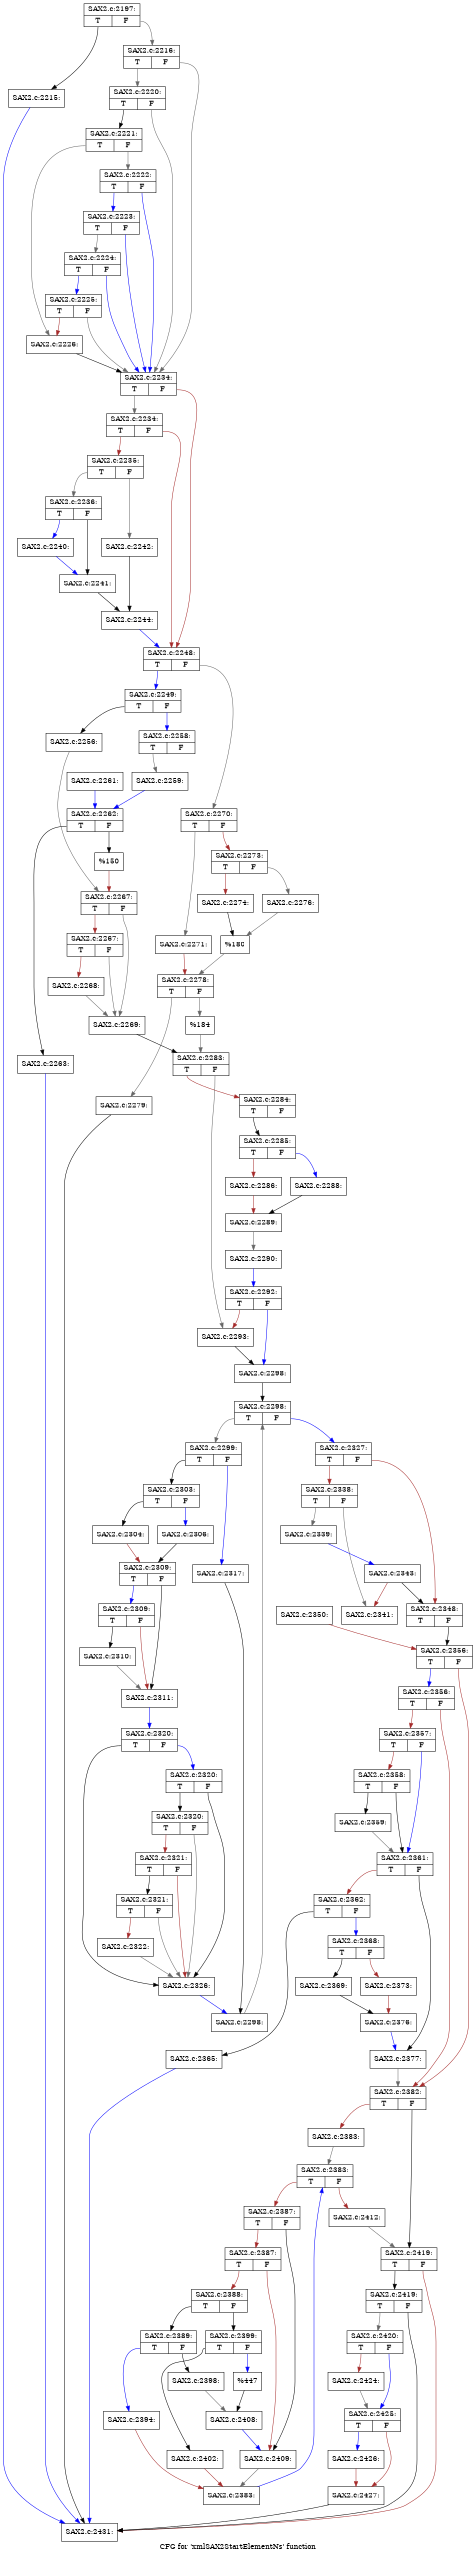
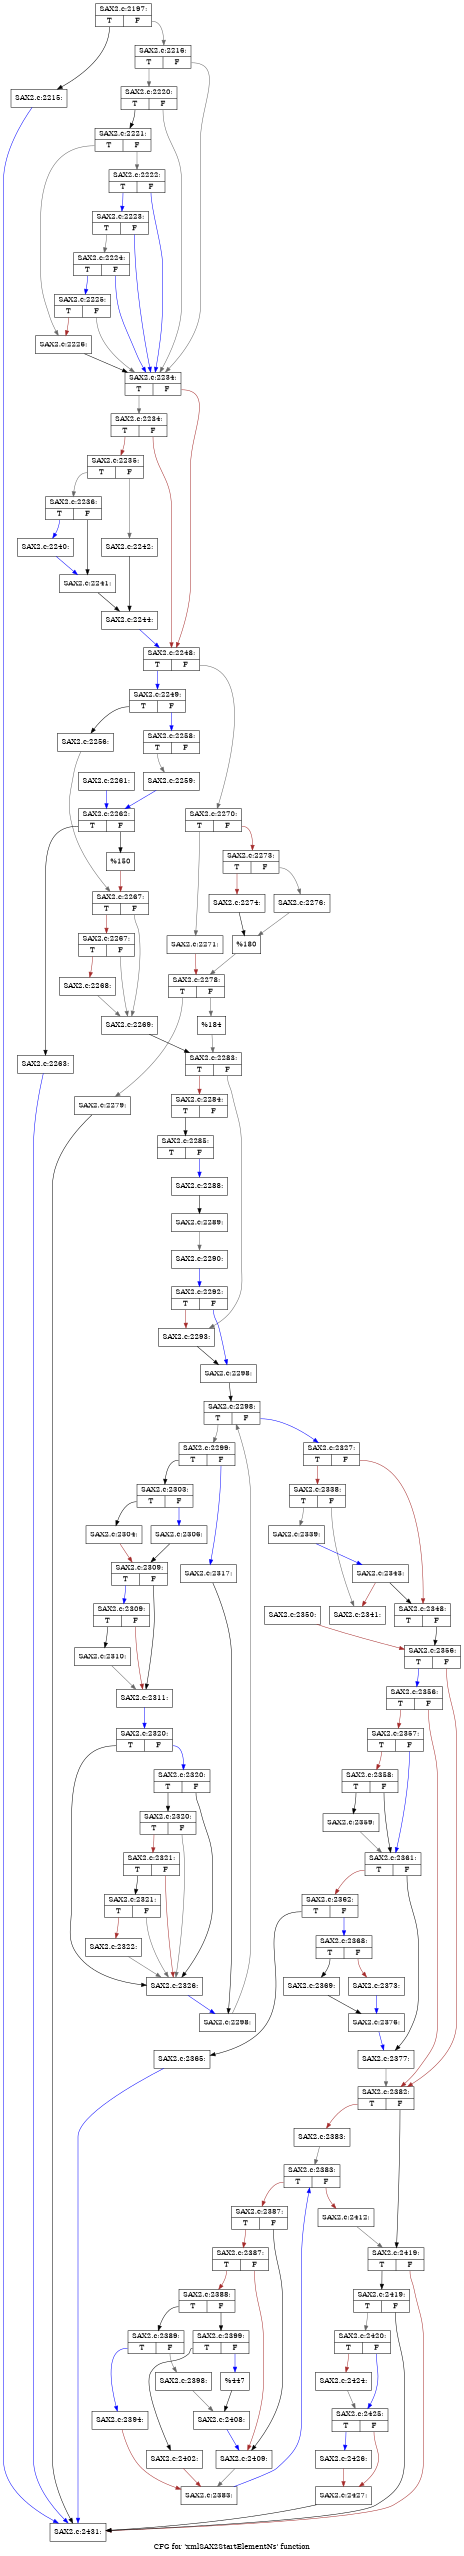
node "SAX2.c:2286:": removed
edge "SAX2.c:2373:" -> "SAX2.c:2376:": color brown -> blue
edge "SAX2.c:2389:" -> "SAX2.c:2398:": color black -> gray40
